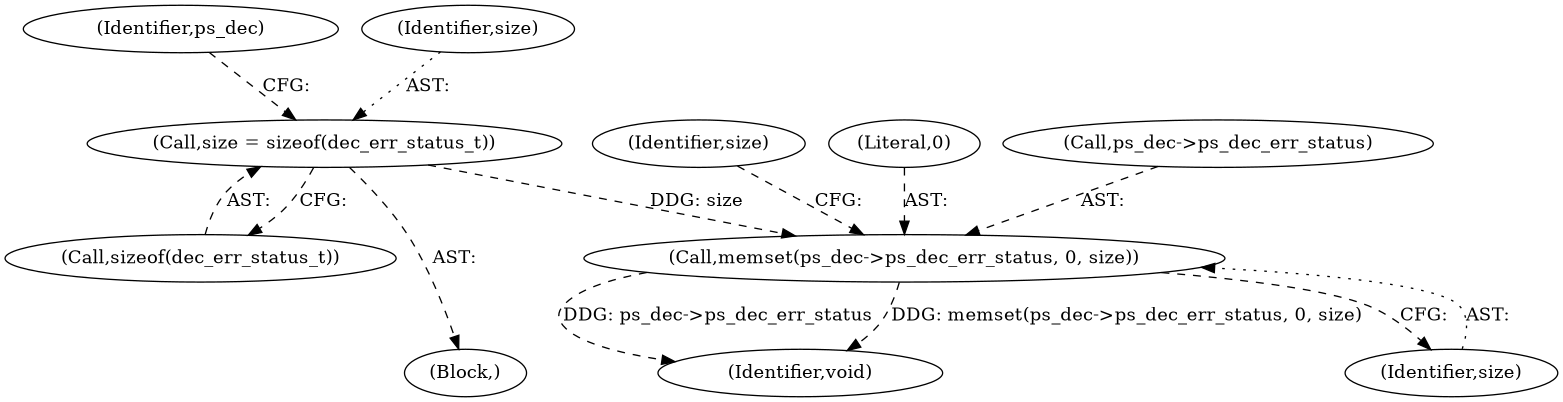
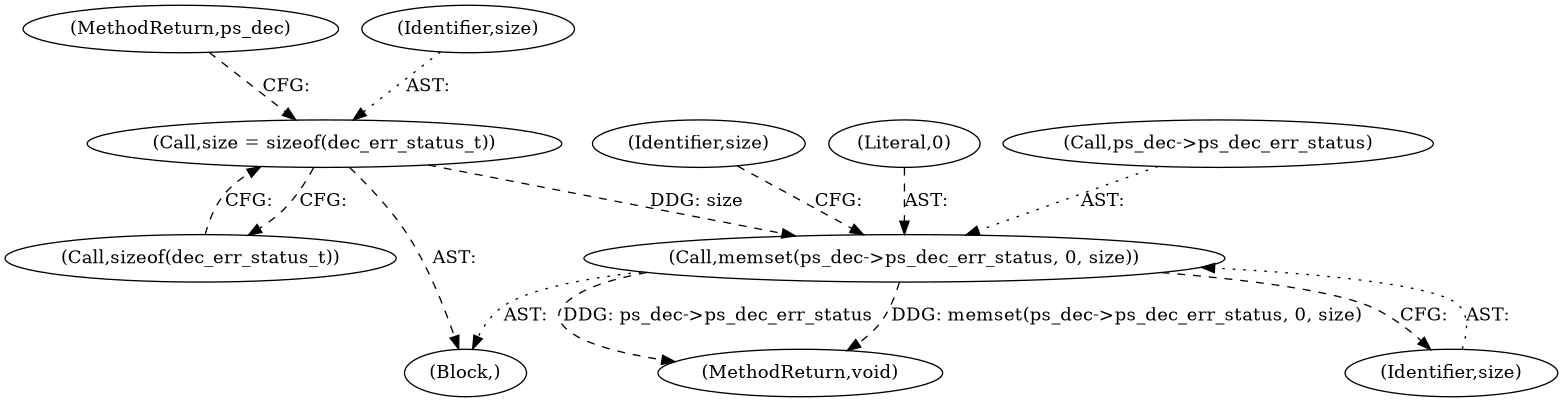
node "(Identifier,ps_dec)": label "(Identifier,ps_dec)" -> "(MethodReturn,ps_dec)"
edge "(Call,ps_dec->ps_dec_err_status)" -> "(Call,memset(ps_dec->ps_dec_err_status, 0, size))": style dashed -> dotted
edge "(Call,sizeof(dec_err_status_t))" -> "(Call,size = sizeof(dec_err_status_t))": label "AST: " -> "CFG: "
edge "(Call,memset(ps_dec->ps_dec_err_status, 0, size))" -> "(Block,)": added, label "AST:"
node "(Identifier,void)": label "(Identifier,void)" -> "(MethodReturn,void)"
